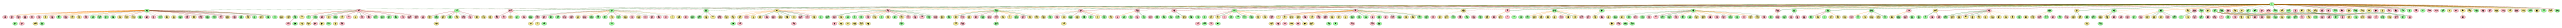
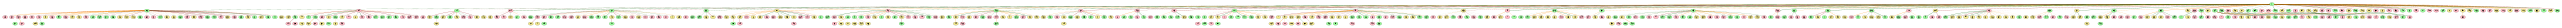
node "350": fillcolor palegreen -> lightpink
